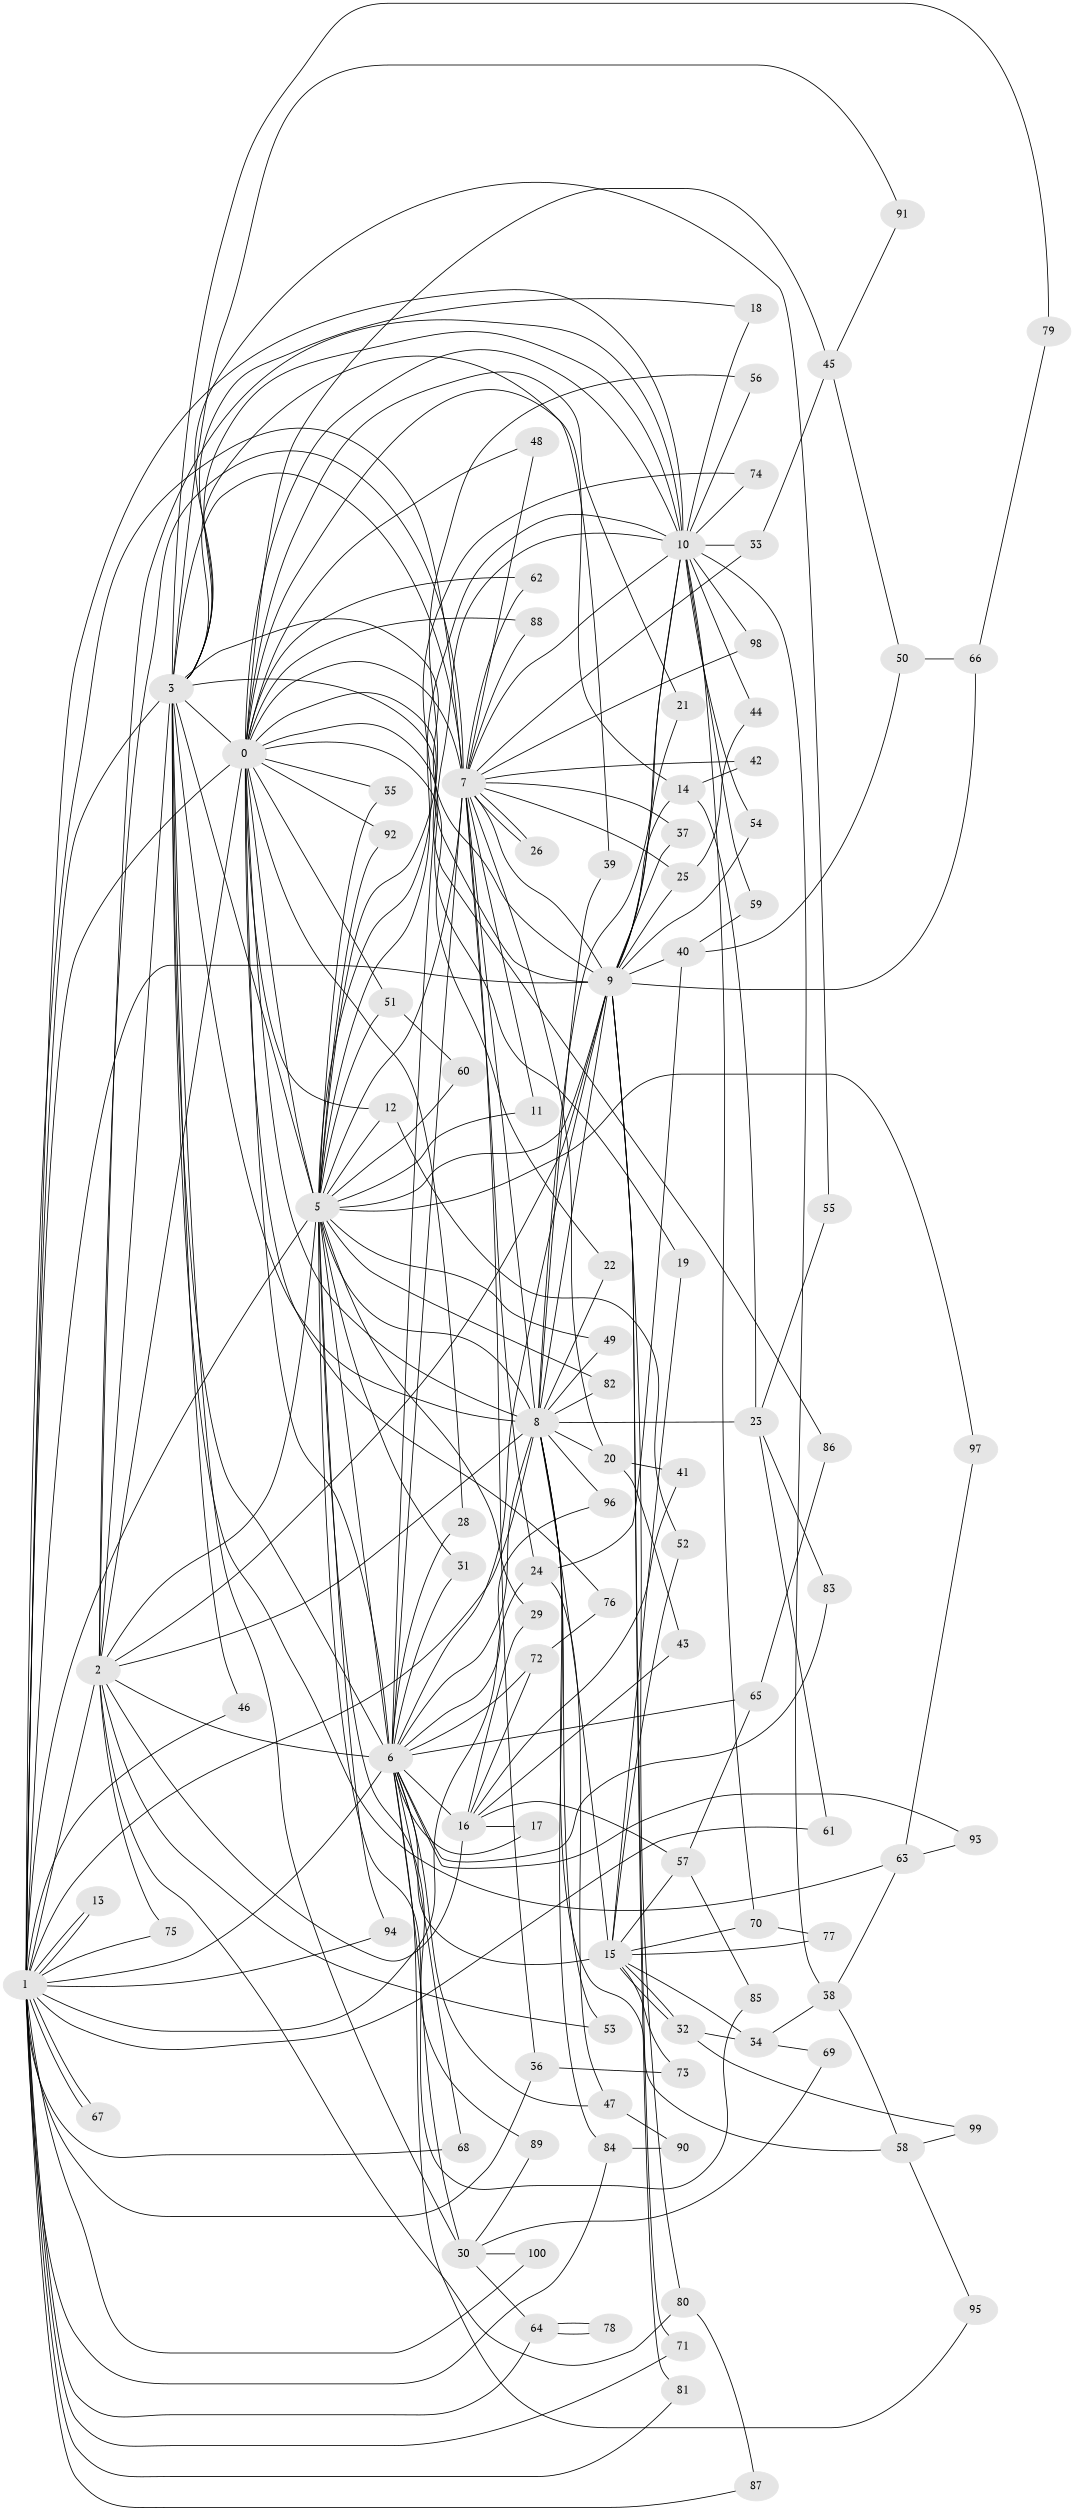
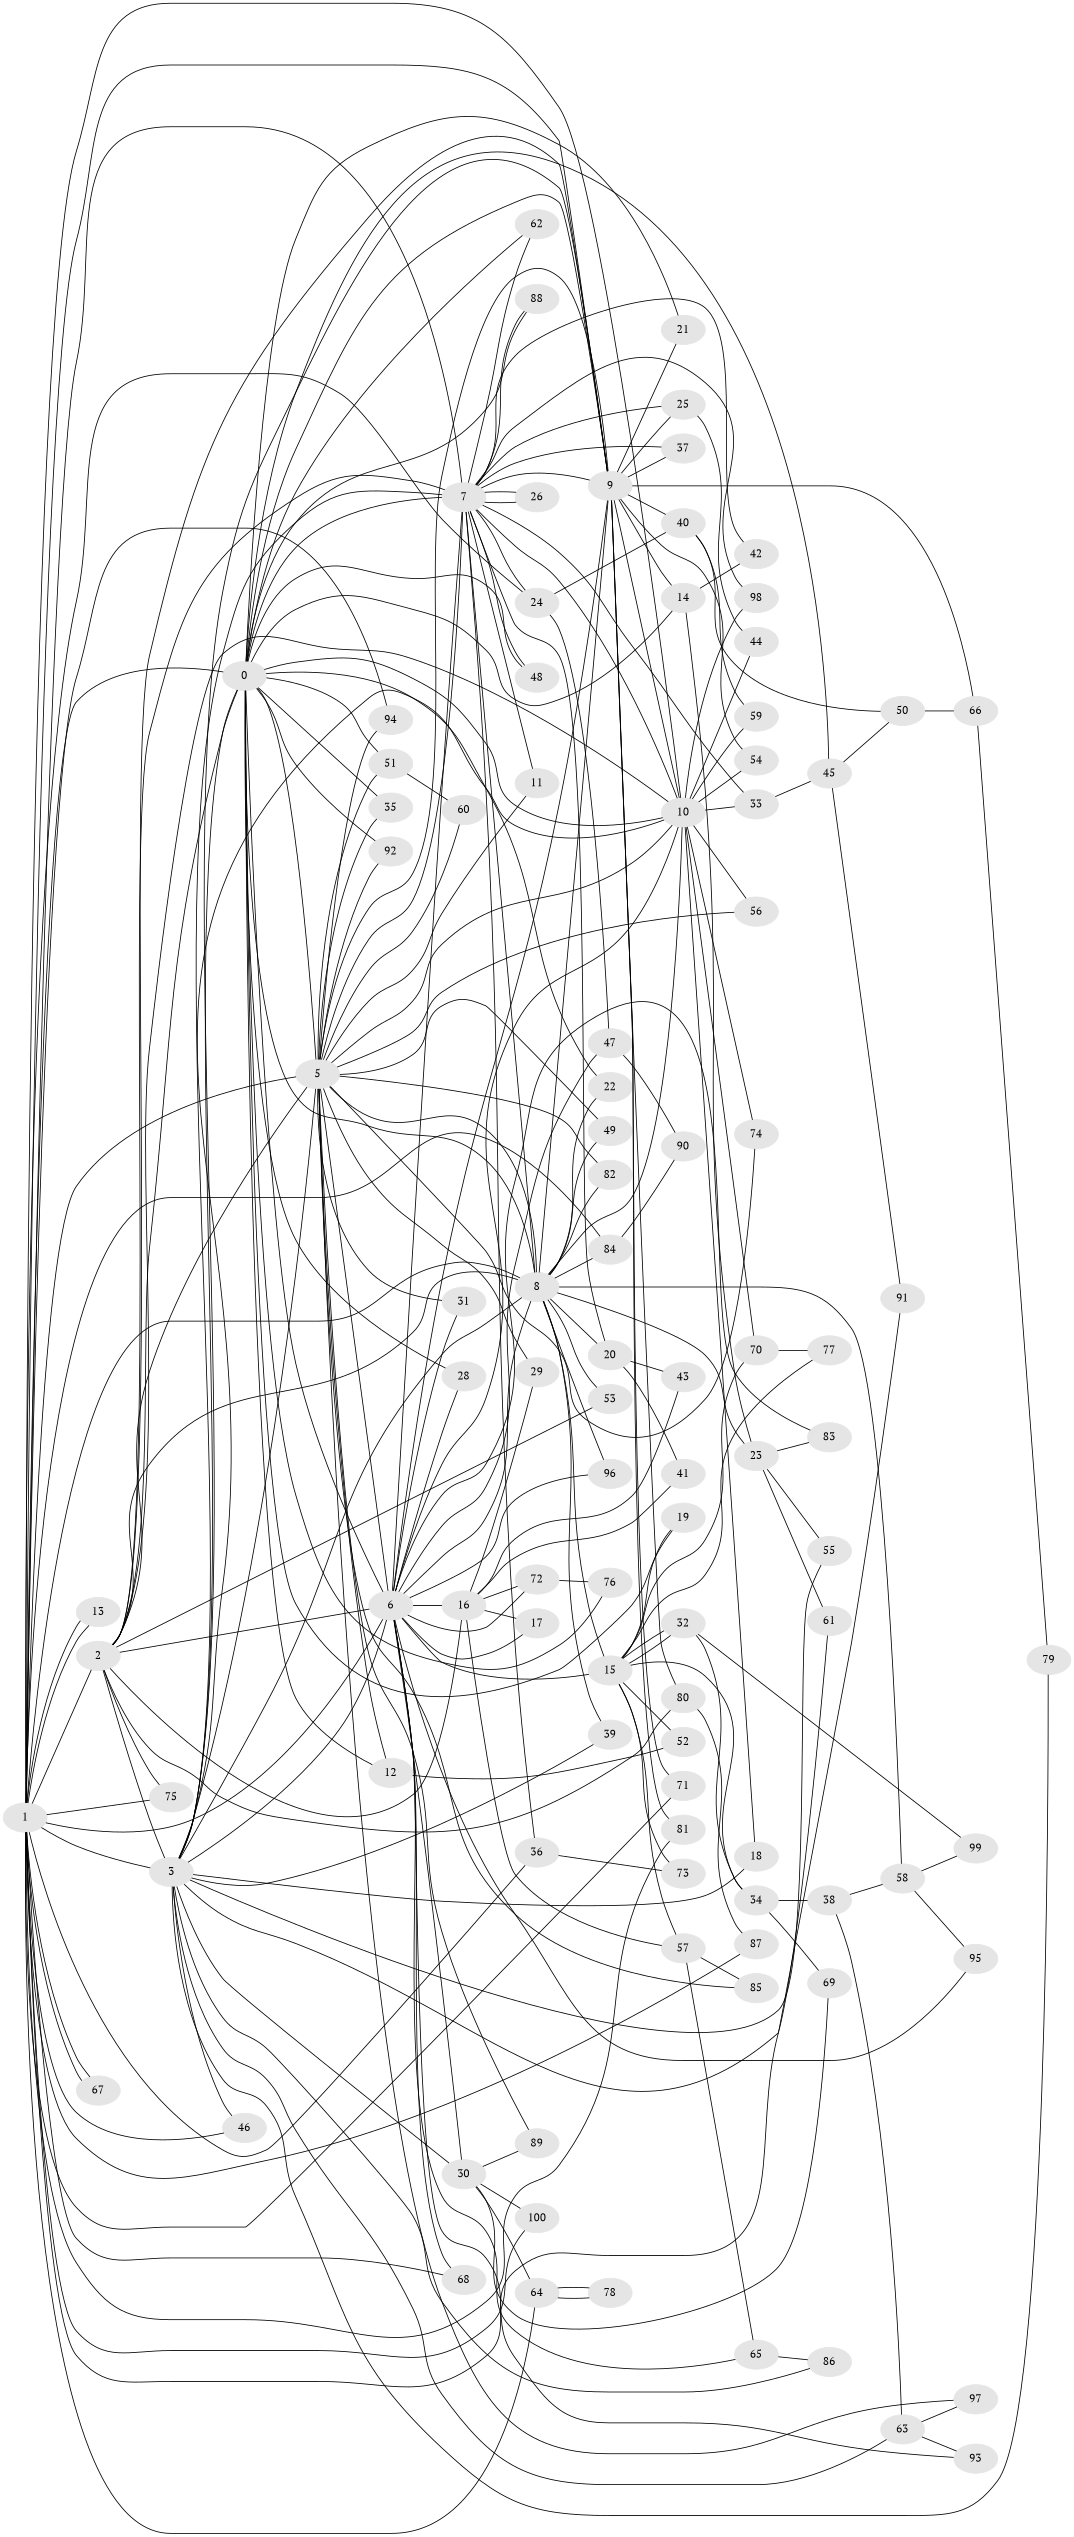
edge "10" -- "38": removed
